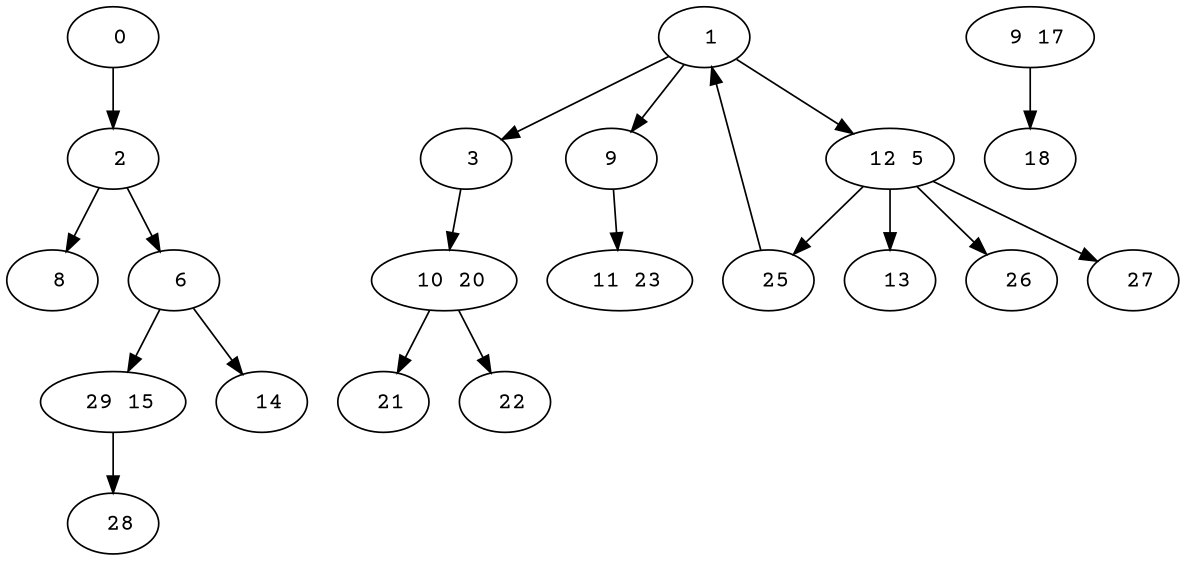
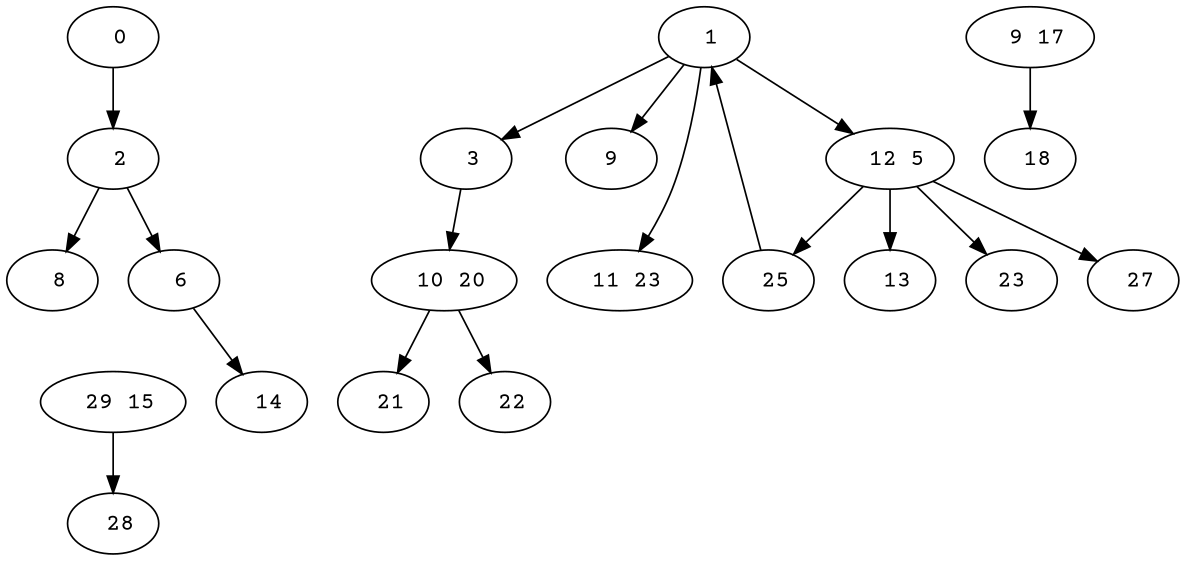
edge "9" -> "11 23": now "1" -> "11 23"
node "26": label "26" -> "23"
edge "6" -> "29 15": removed
